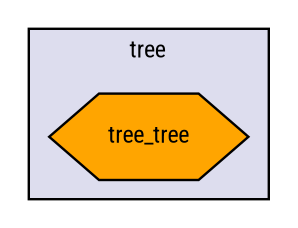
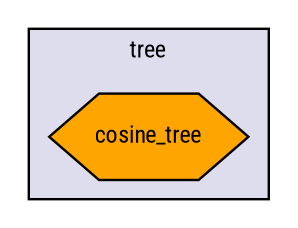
node "tree_tree": label "tree_tree" -> "cosine_tree"
